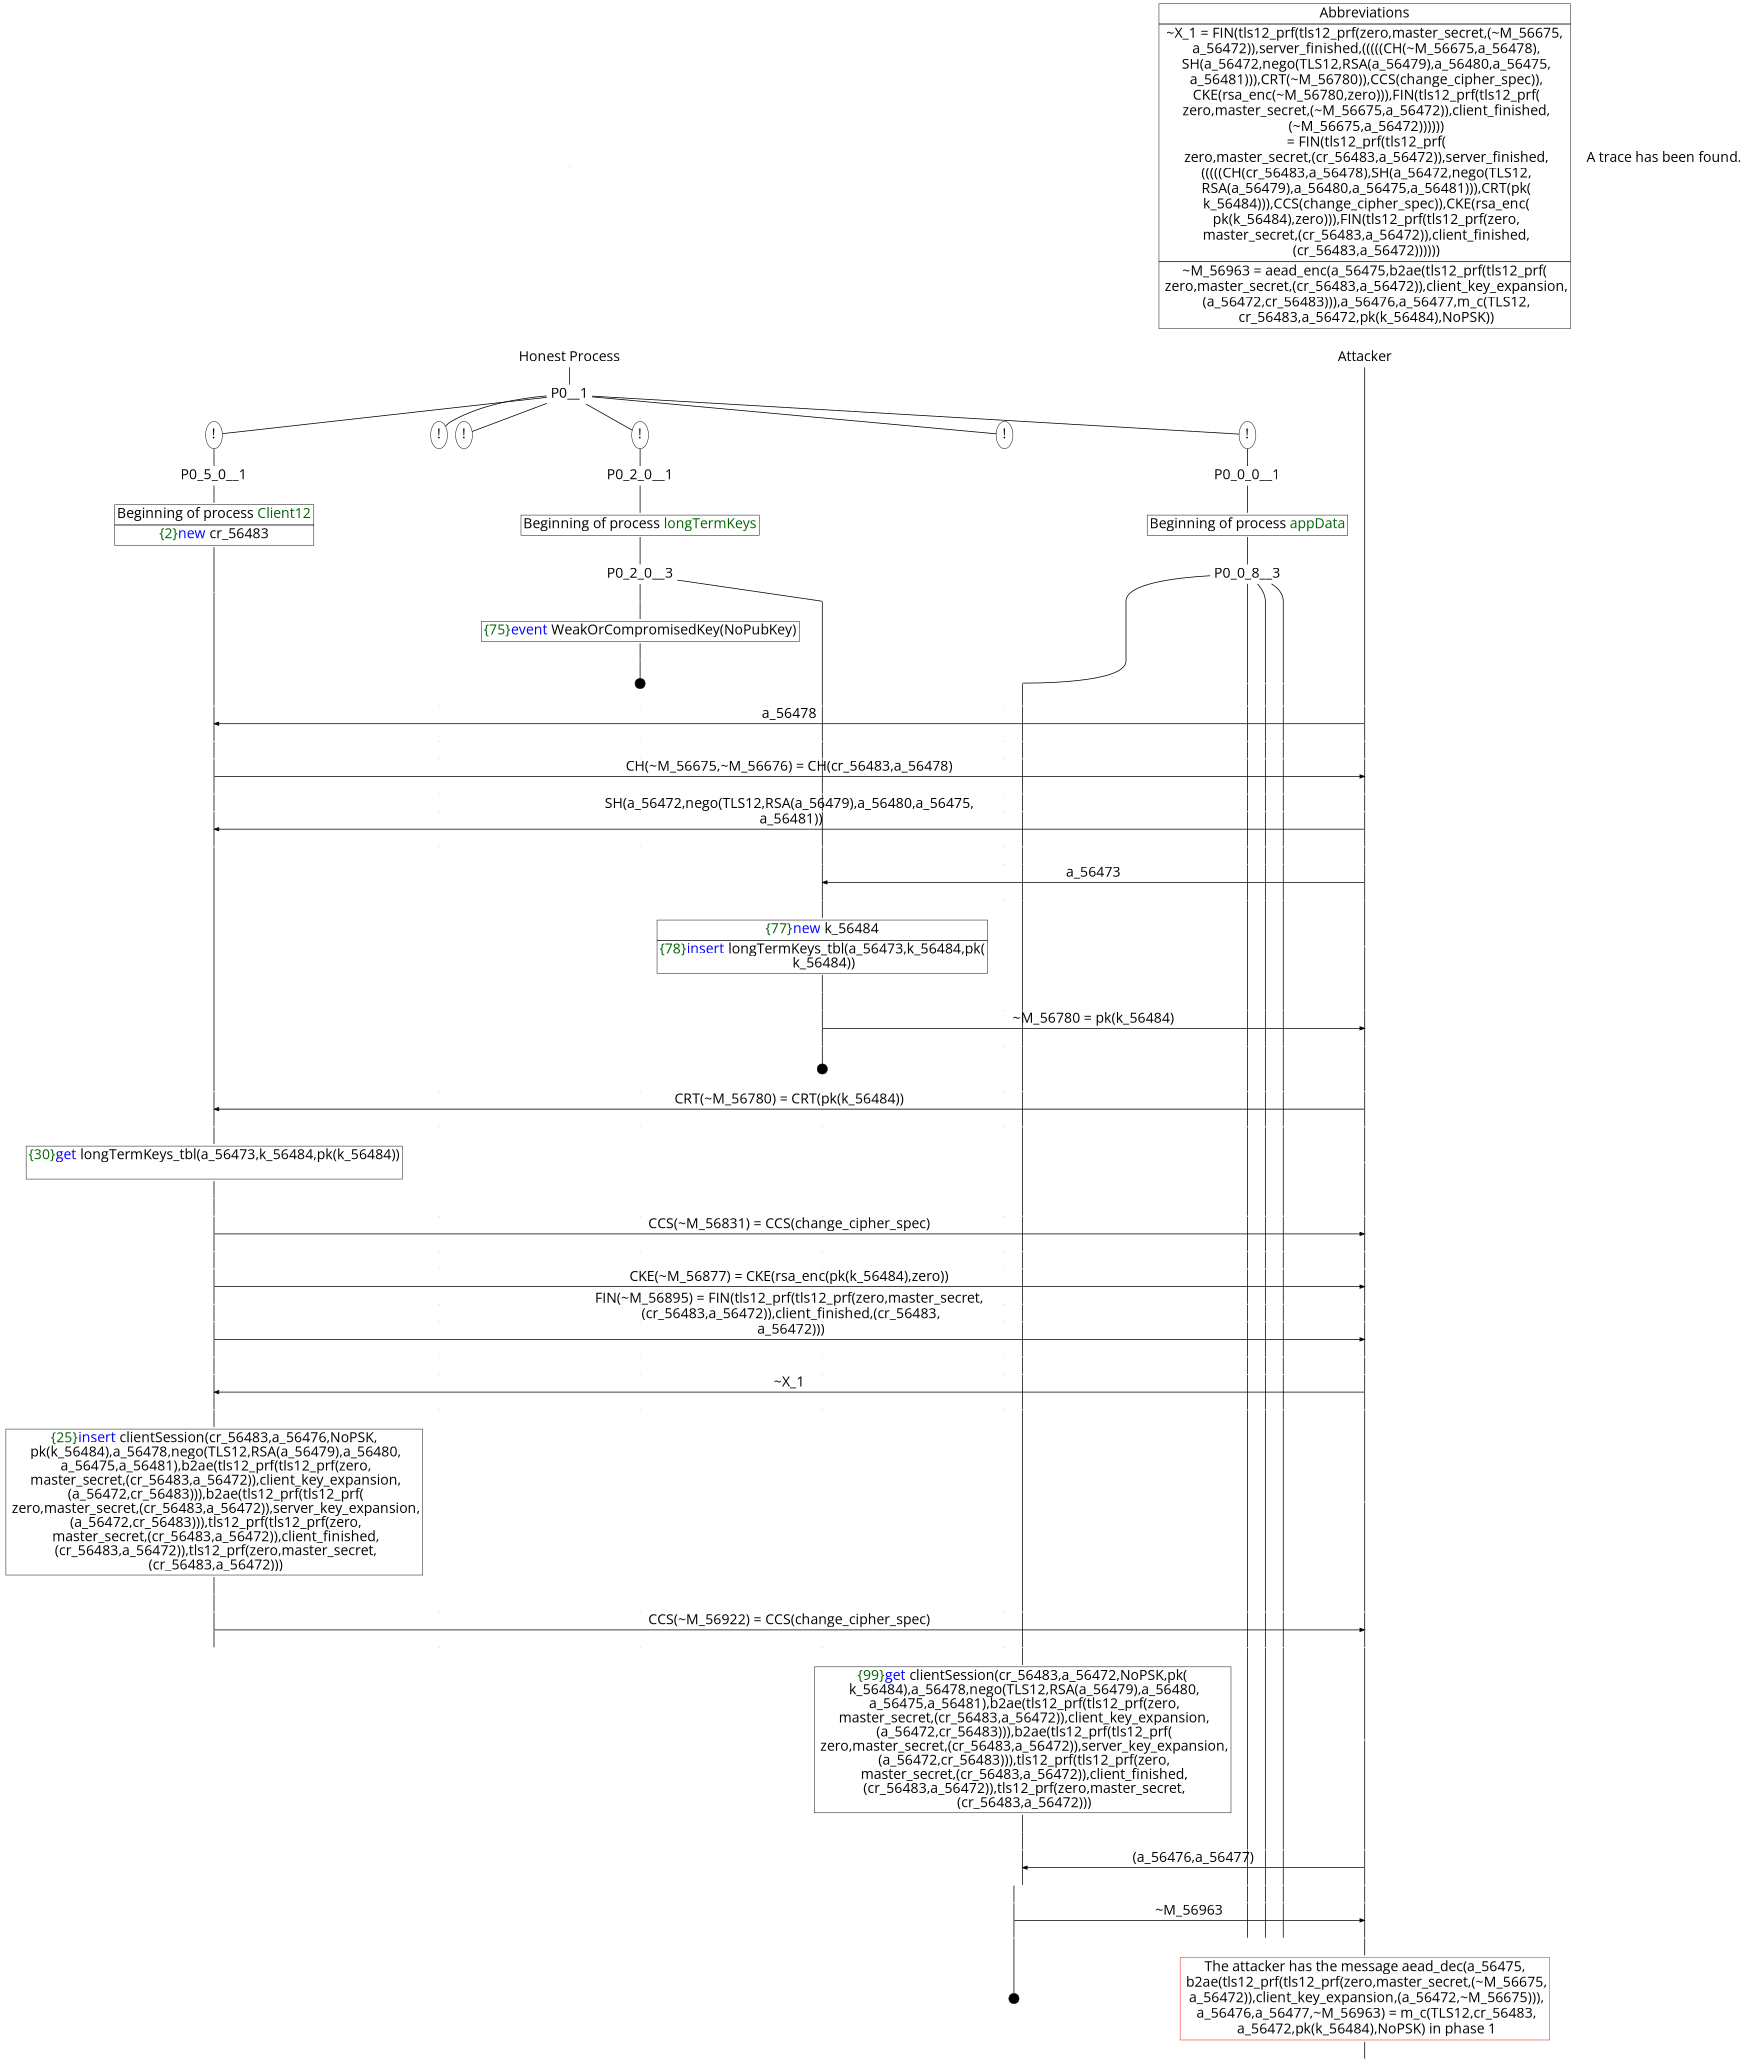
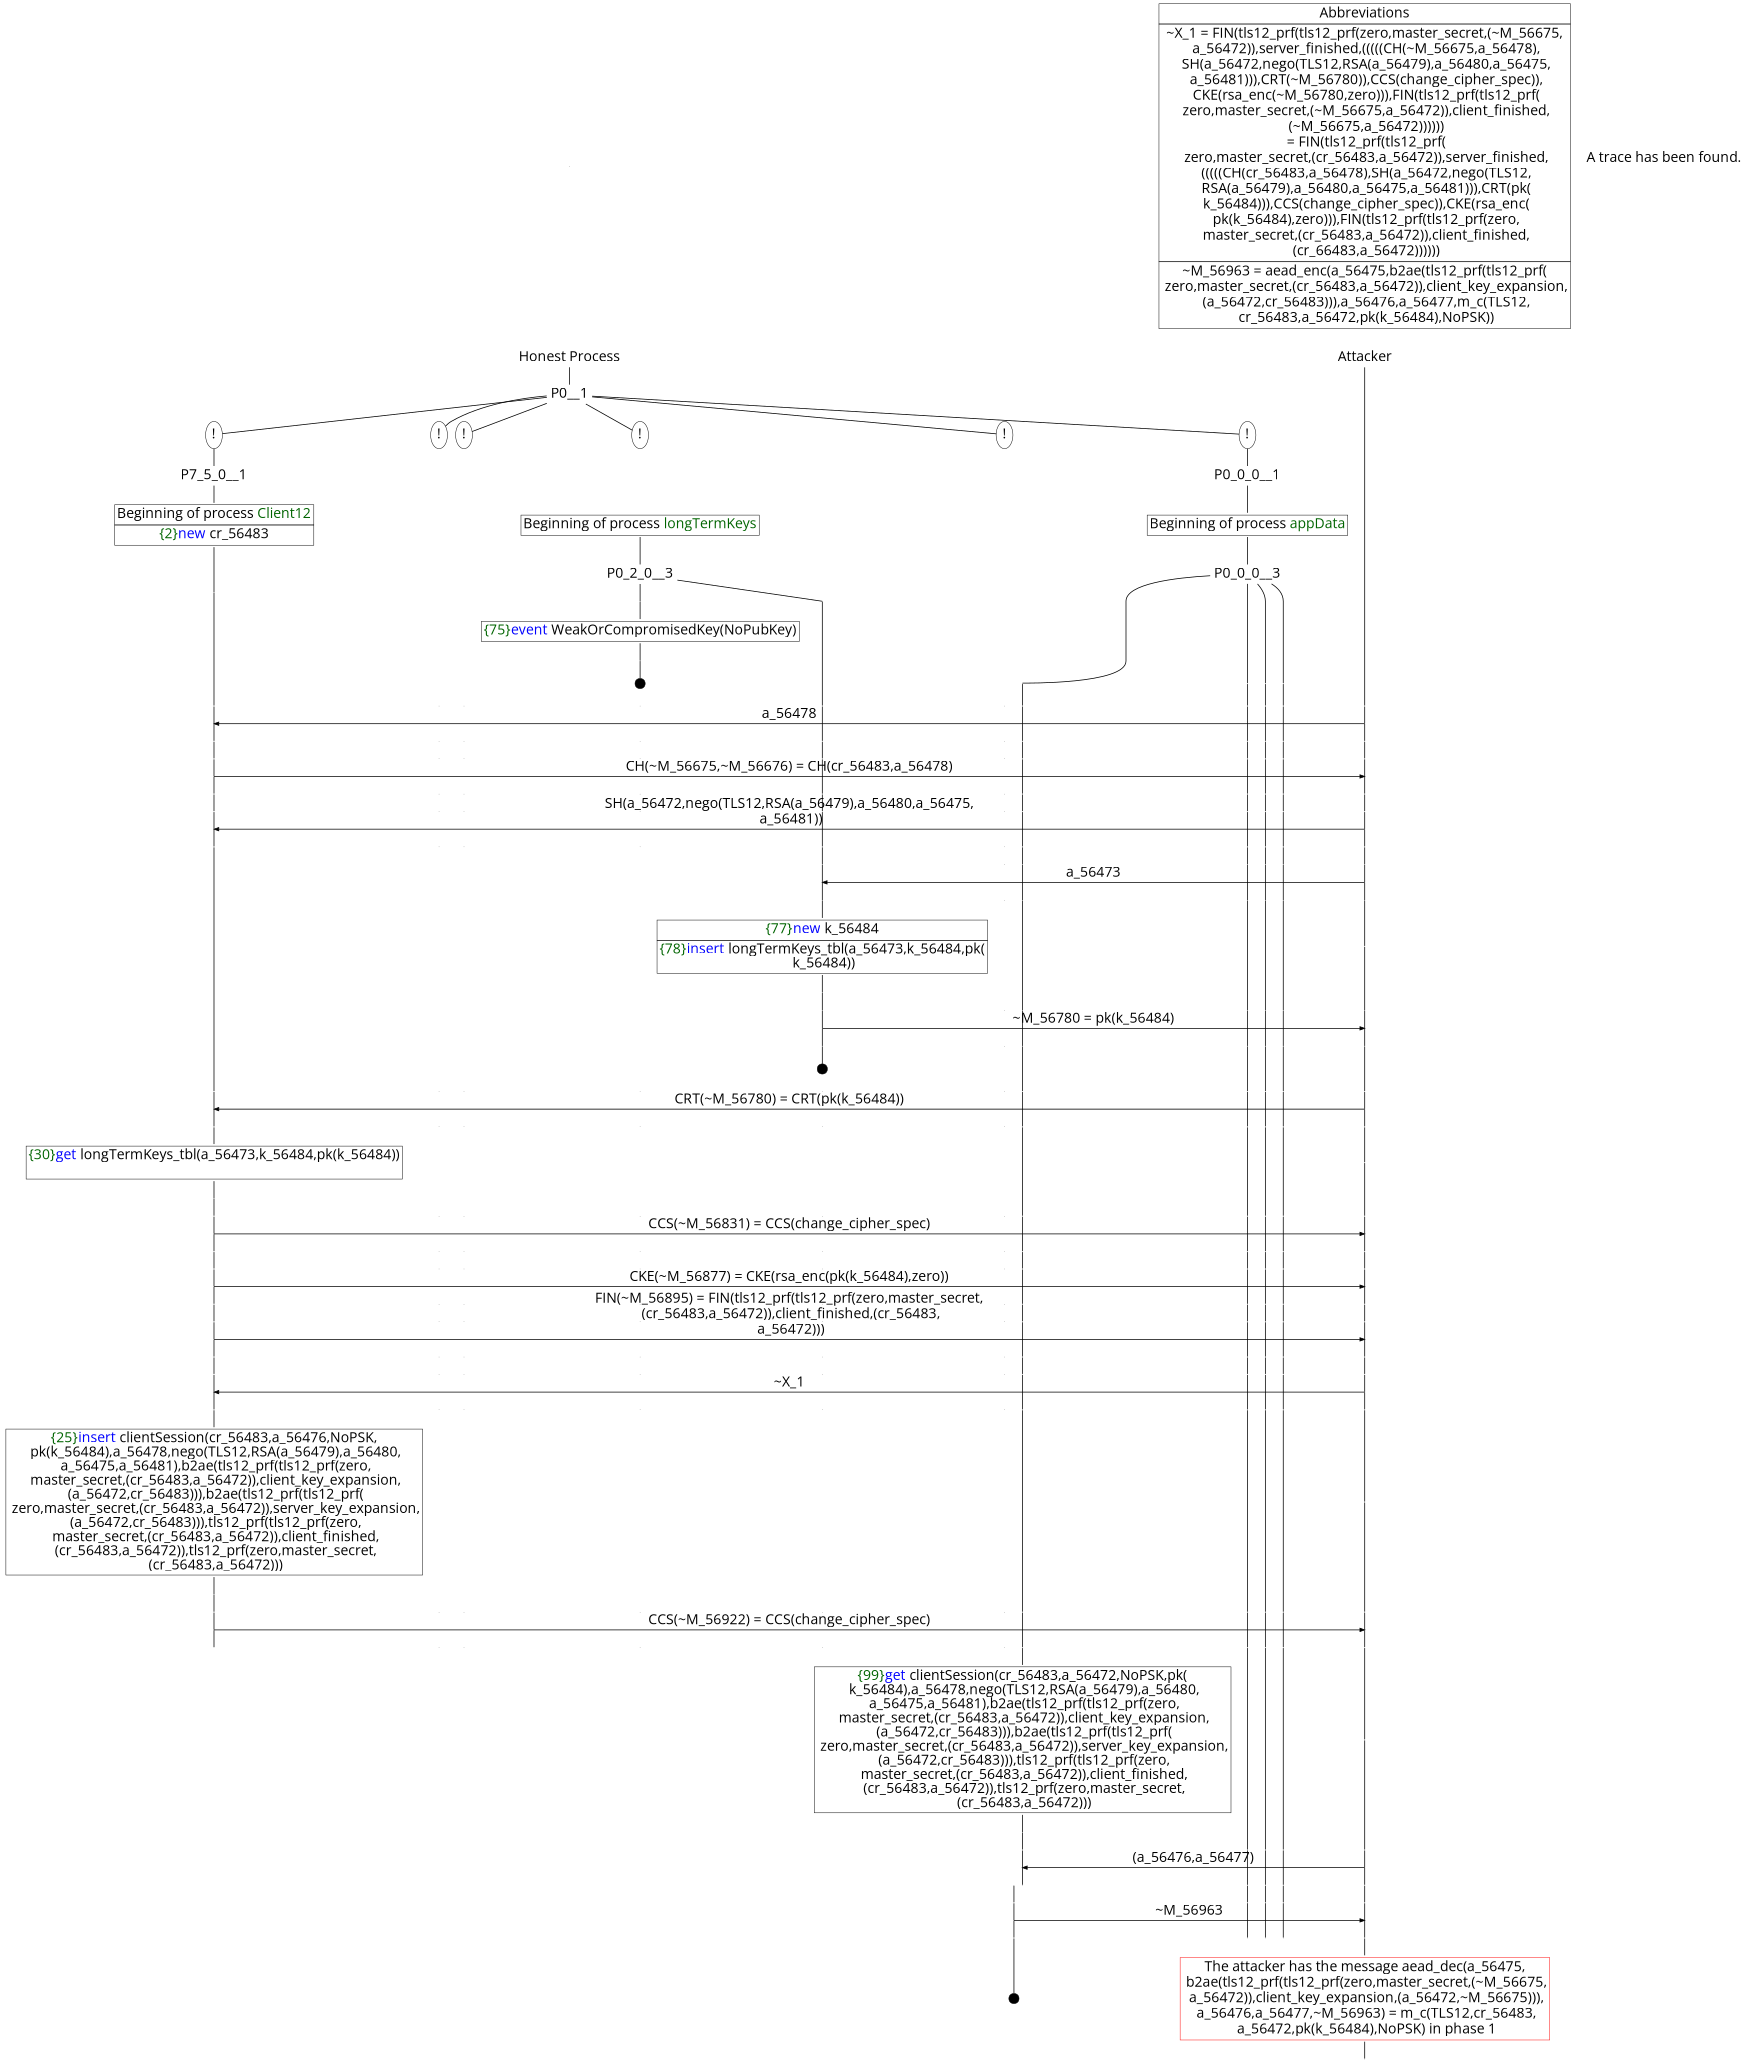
node "Abbreviations": text "(cr_56483,a_56472))))))" -> "(cr_66483,a_56472))))))"
node "P0_5_0__1": label "P0_5_0__1" -> "P7_5_0__1"
node "P0_2_0__1": removed
node "P0_0_8__3": label "P0_0_8__3" -> "P0_0_0__3"
